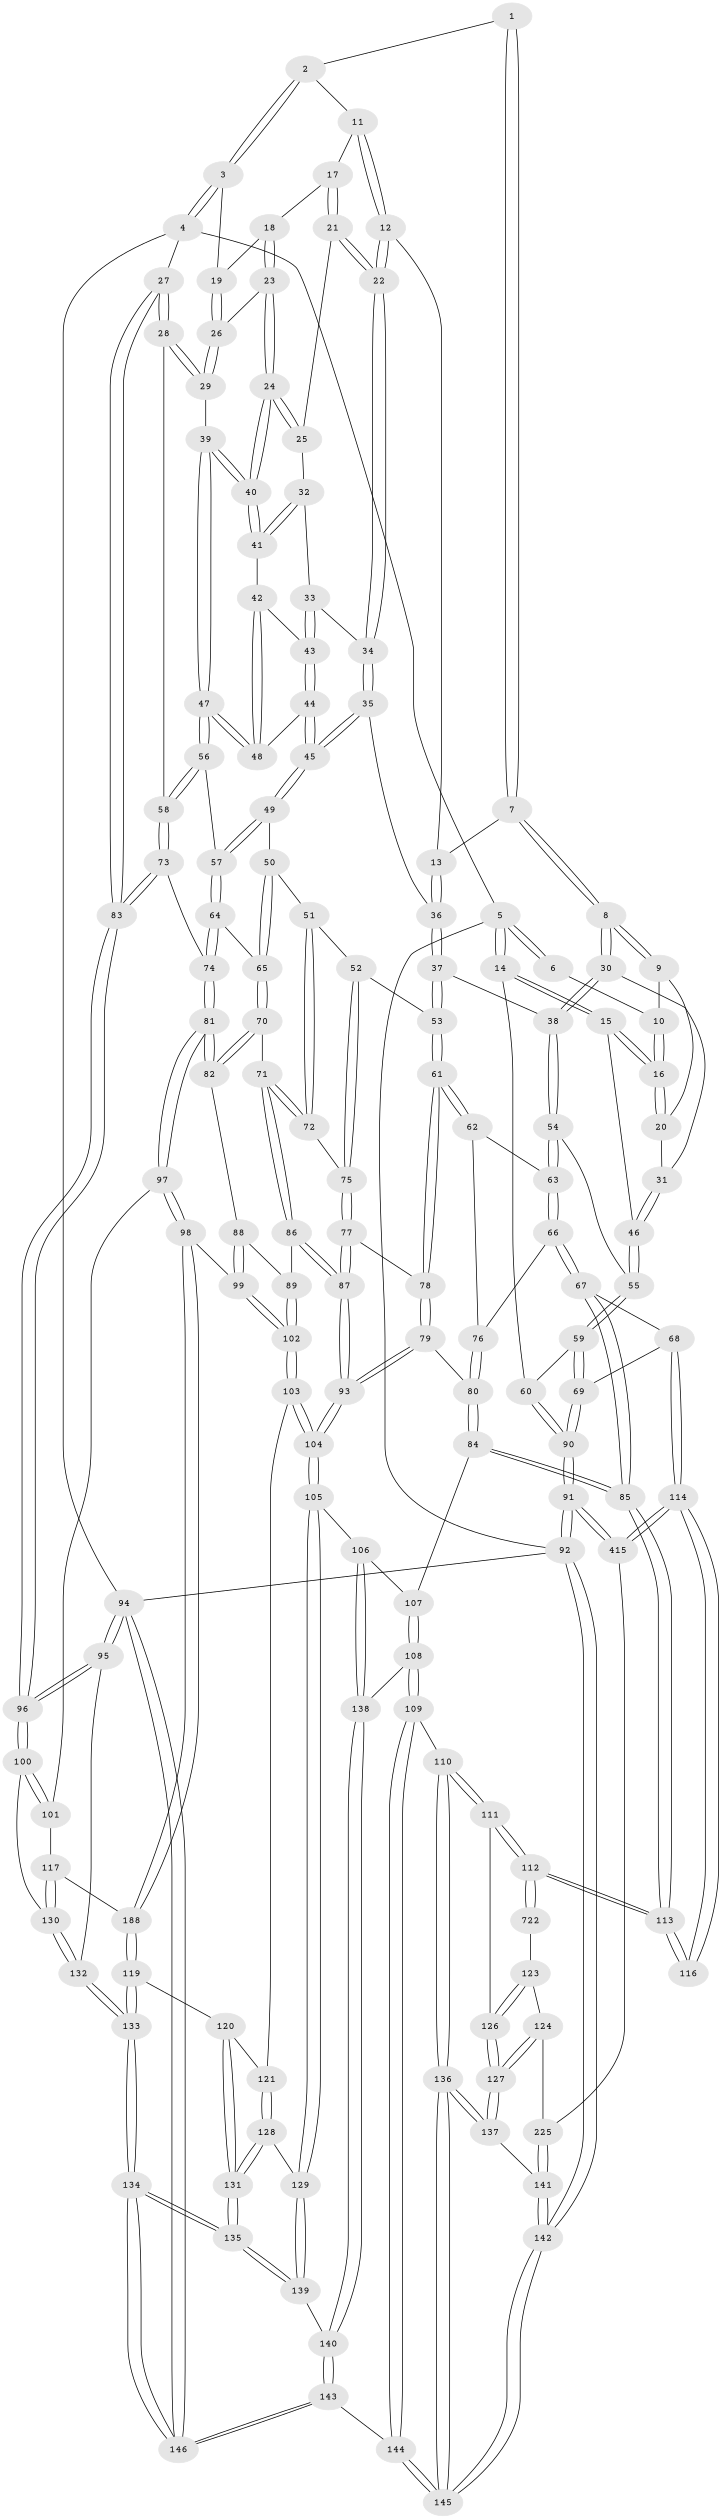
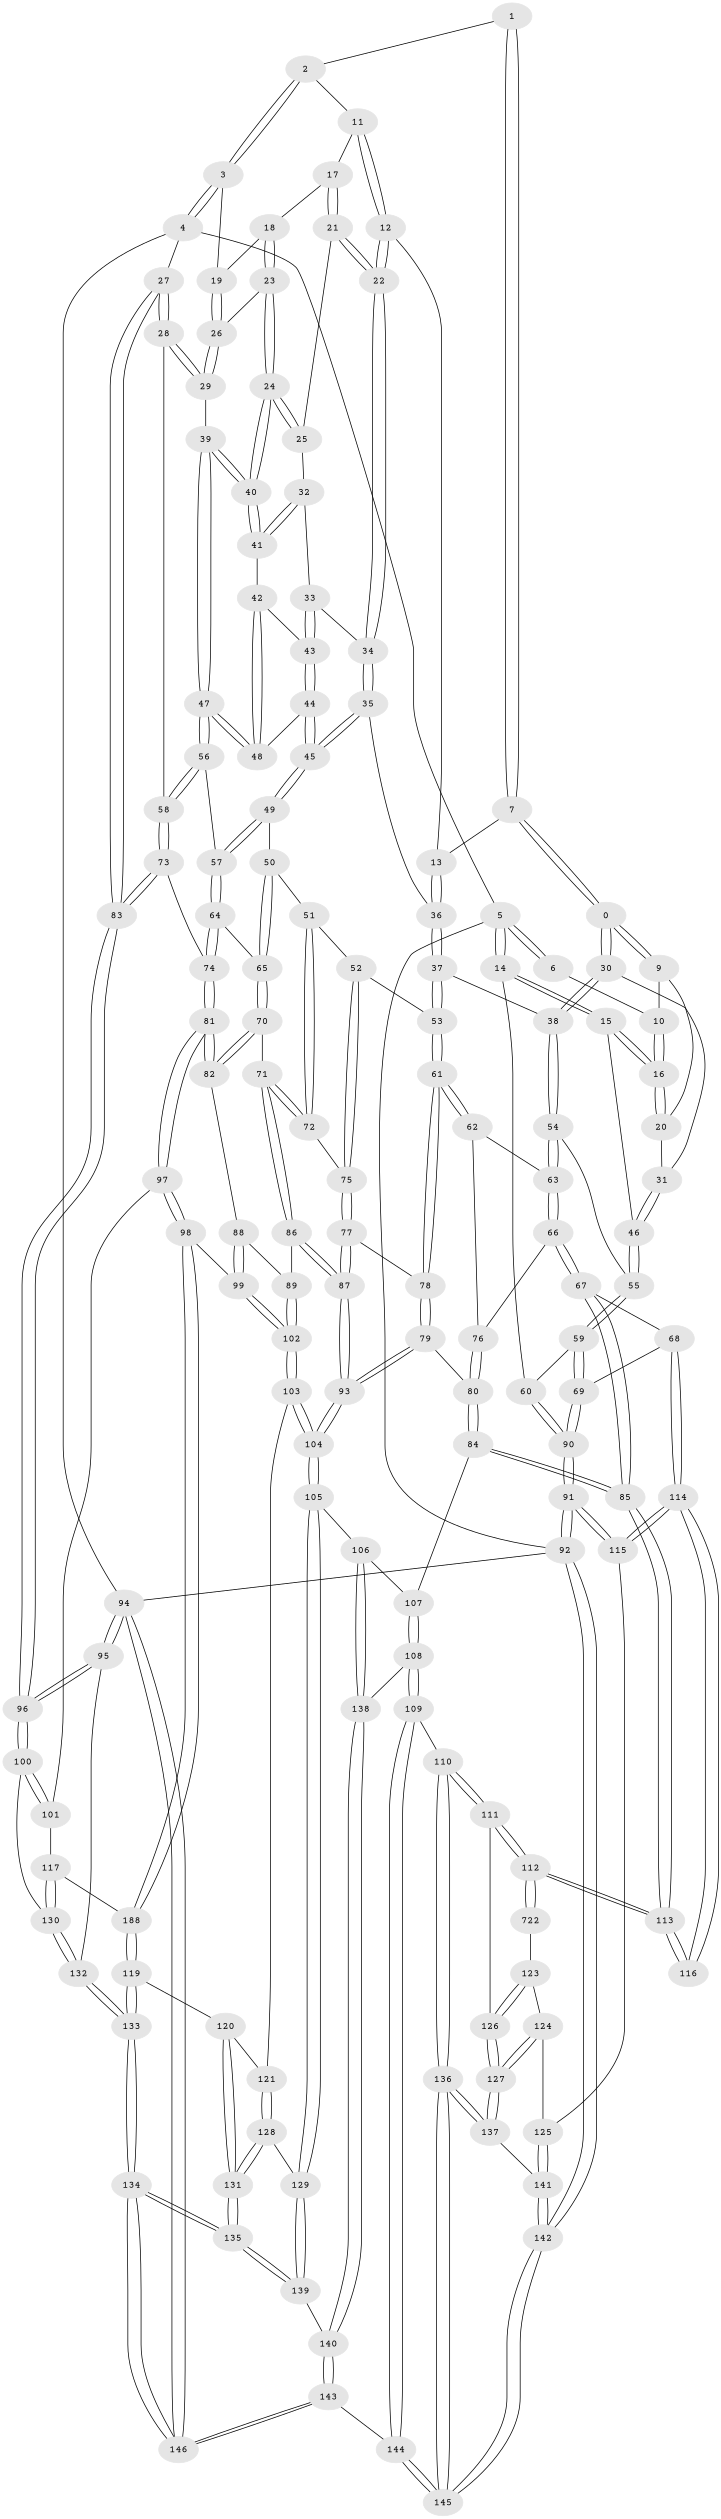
node "8": label "8" -> "0"
node "415": label "415" -> "115"
node "225": label "225" -> "125"
